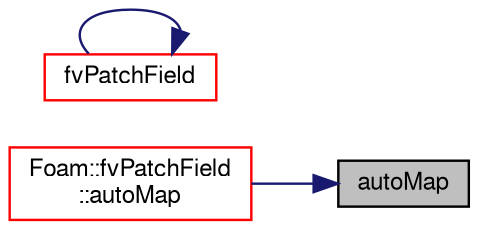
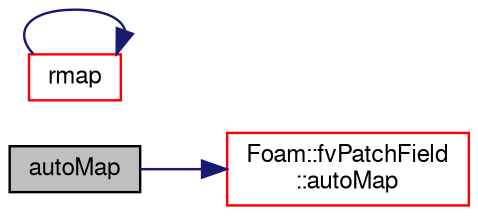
node "fvPatchField": label "fvPatchField" -> "rmap"
edge "Foam::fvPatchField ::autoMap" -> "autoMap": reversed
